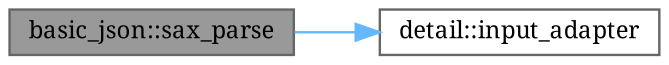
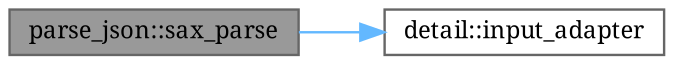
node "basic_json::sax_parse": label "basic_json::sax_parse" -> "parse_json::sax_parse"
